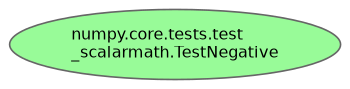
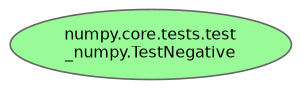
node "numpy.core.tests.test _scalarmath.TestNegative": label "numpy.core.tests.test _scalarmath.TestNegative" -> "numpy.core.tests.test _numpy.TestNegative"
